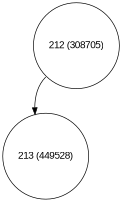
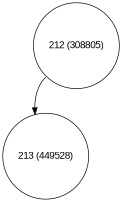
node "212 (308705)": label "212 (308705)" -> "212 (308805)"
